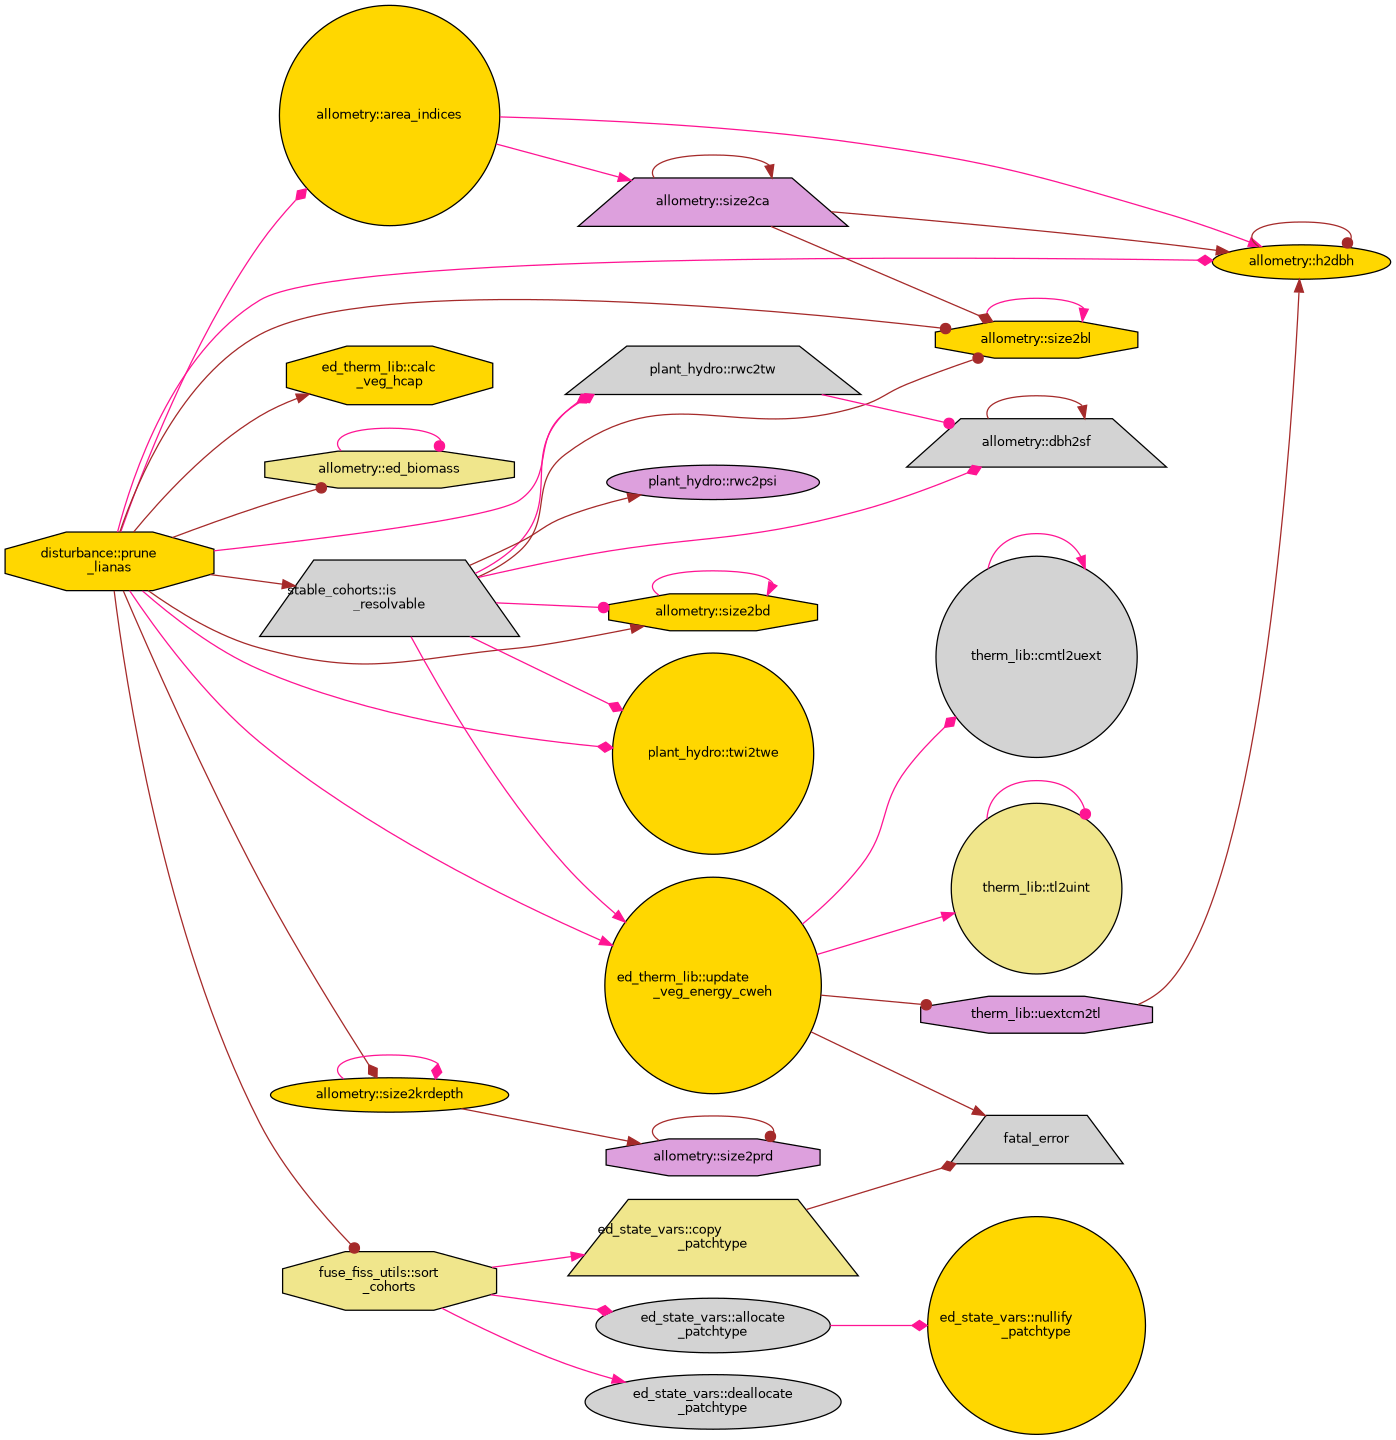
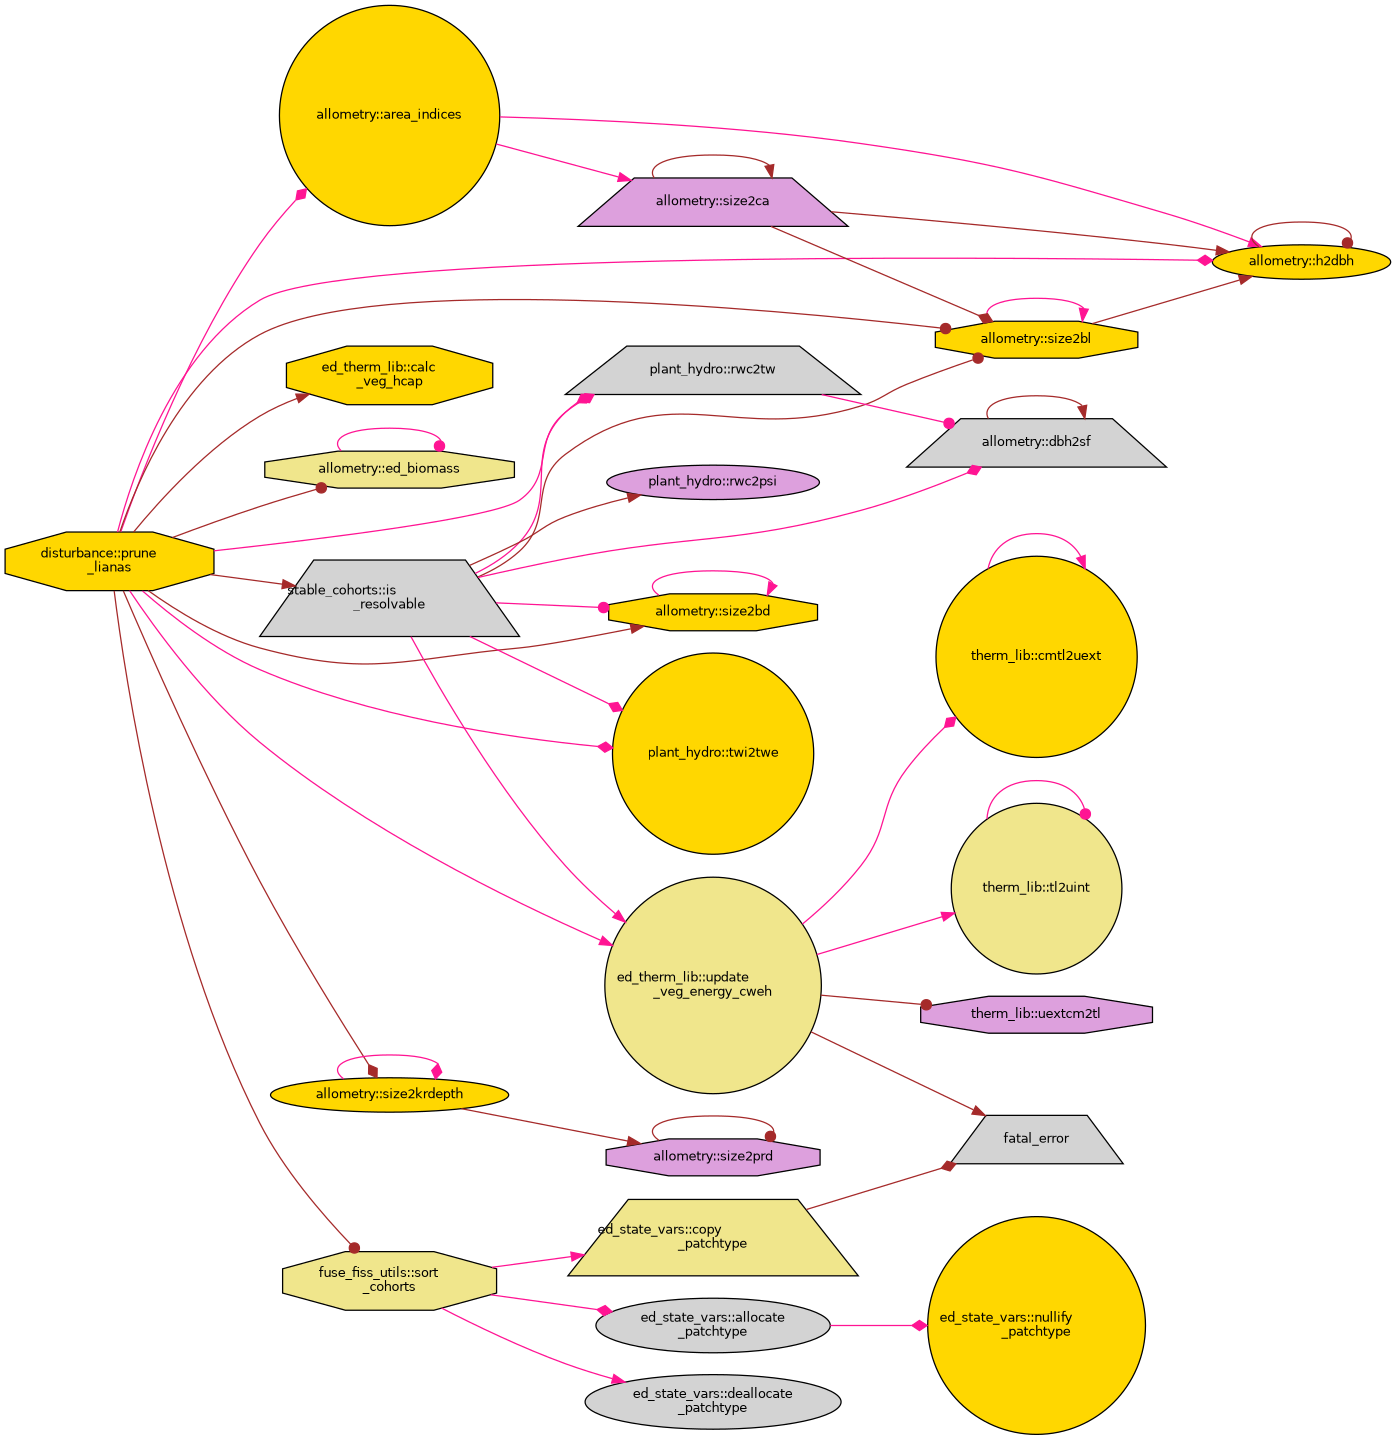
node "therm_lib::cmtl2uext": fillcolor lightgrey -> gold
edge "therm_lib::uextcm2tl" -> "allometry::h2dbh": now "allometry::size2bl" -> "allometry::h2dbh"
node "ed_therm_lib::update _veg_energy_cweh": fillcolor gold -> khaki
